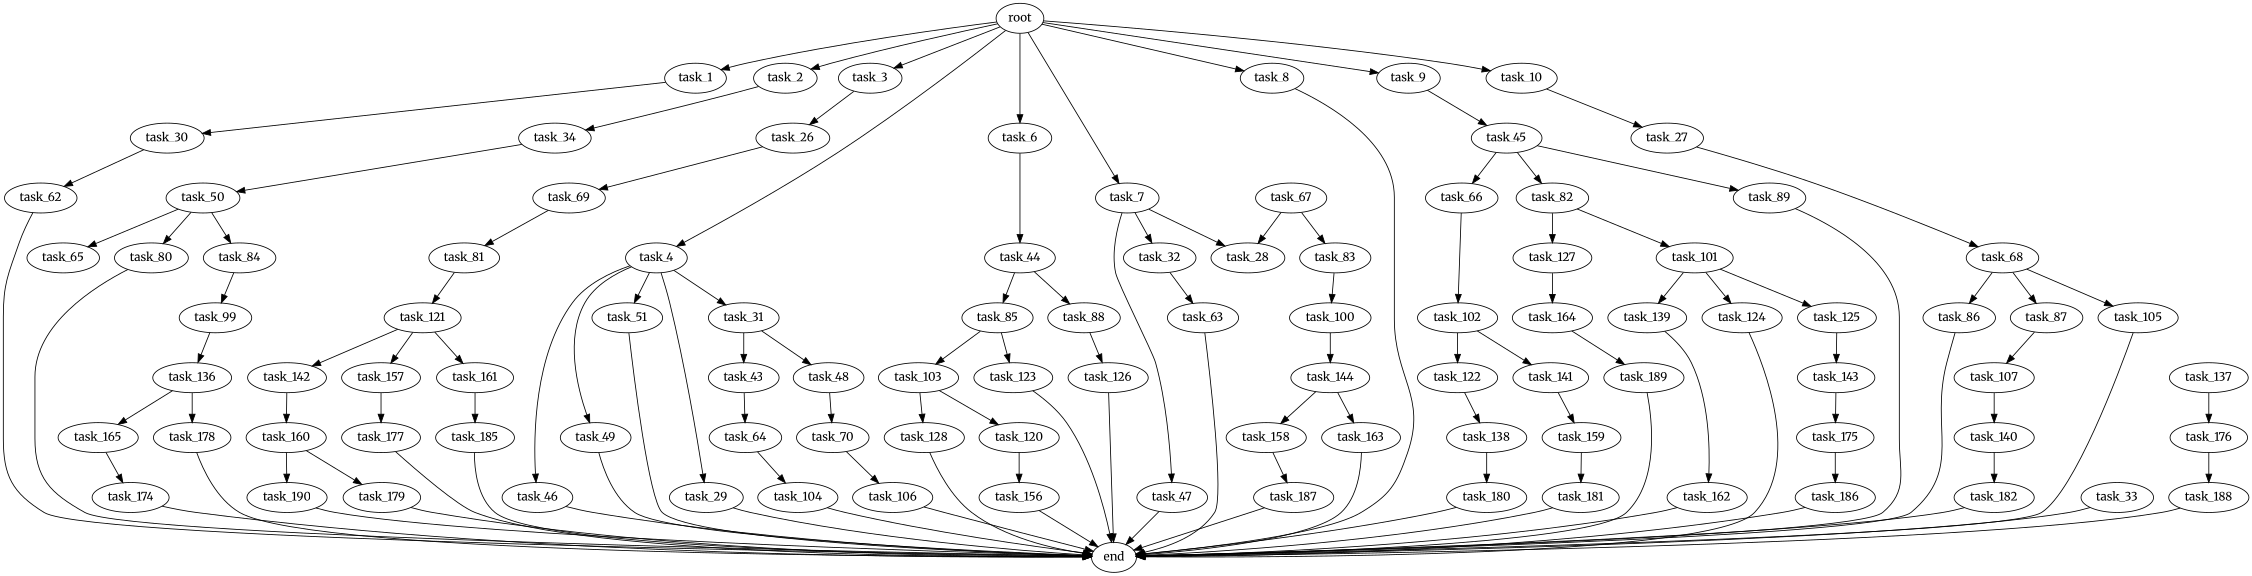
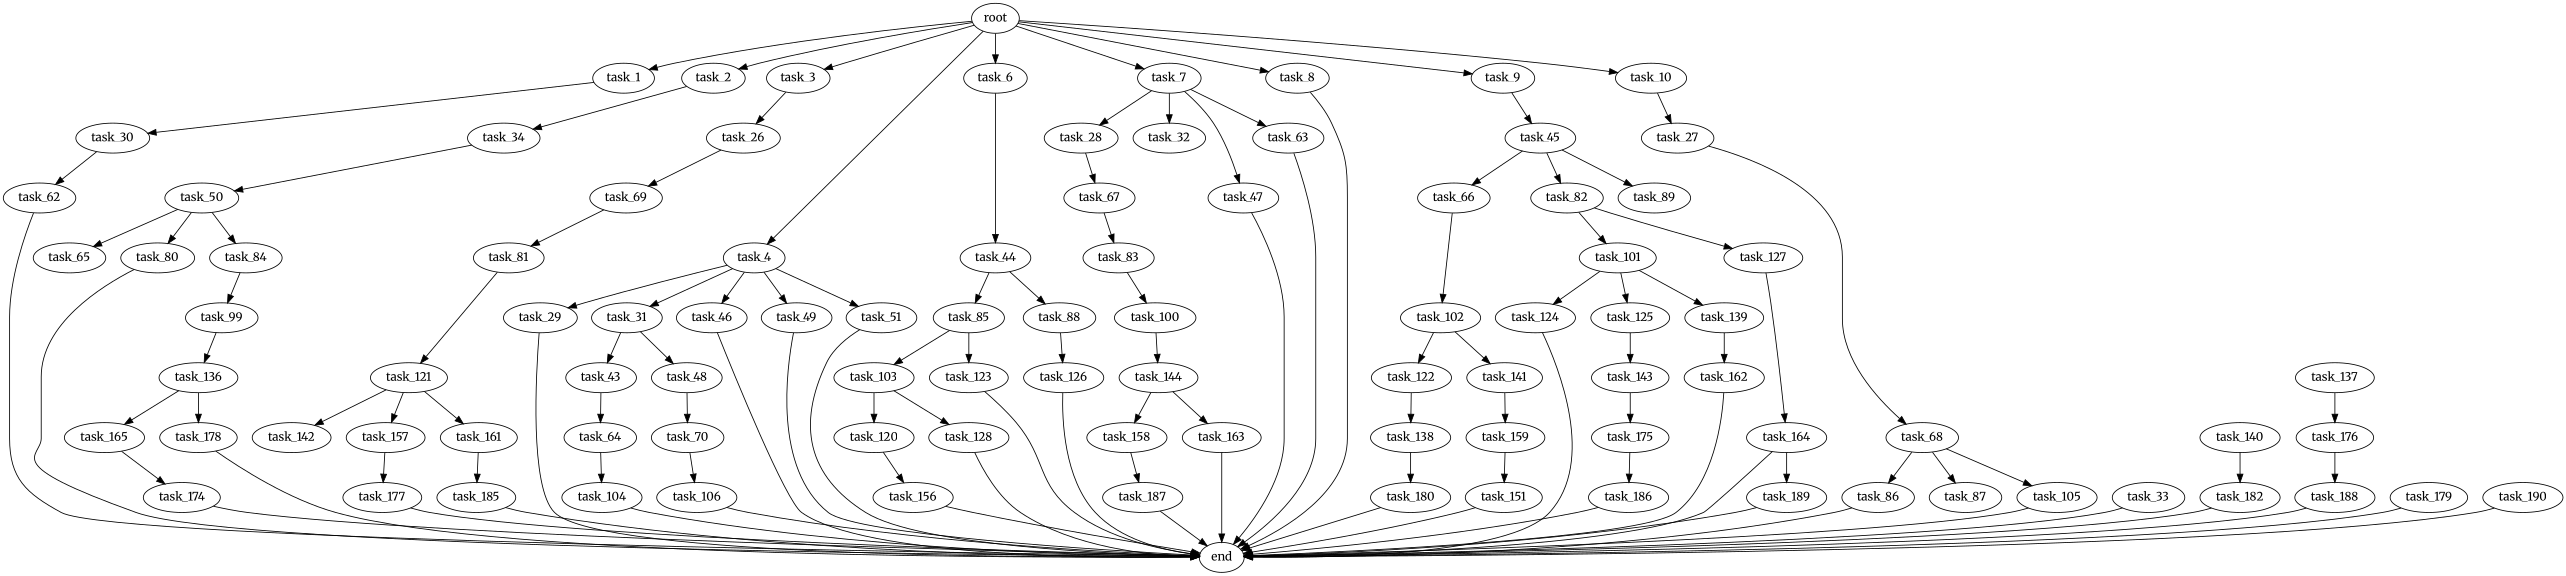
edge "task_67" -> "task_28": reversed
edge "task_32" -> "task_63": now "task_7" -> "task_63"
node "task_107": removed
node "task_160": removed
node "task_181": label "task_181" -> "task_151"
edge "task_89" -> "end": now "task_164" -> "end"
